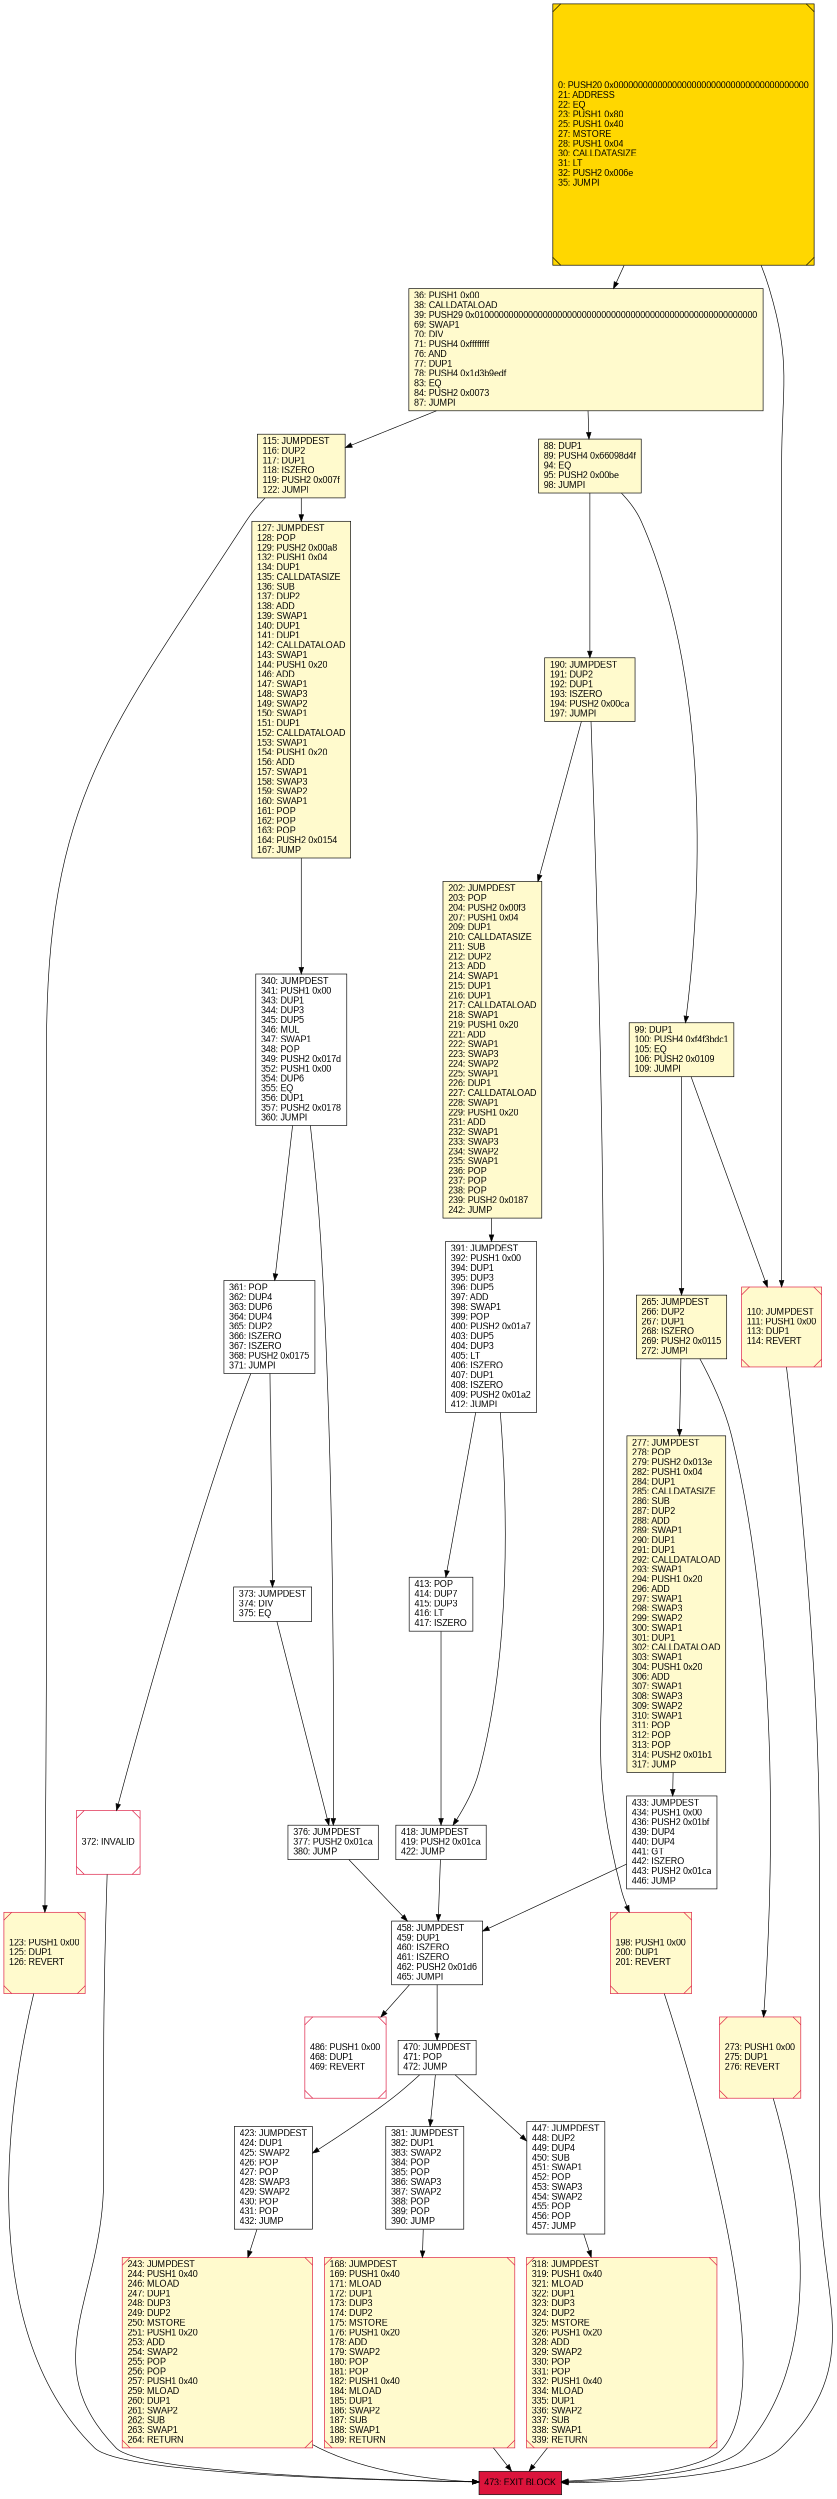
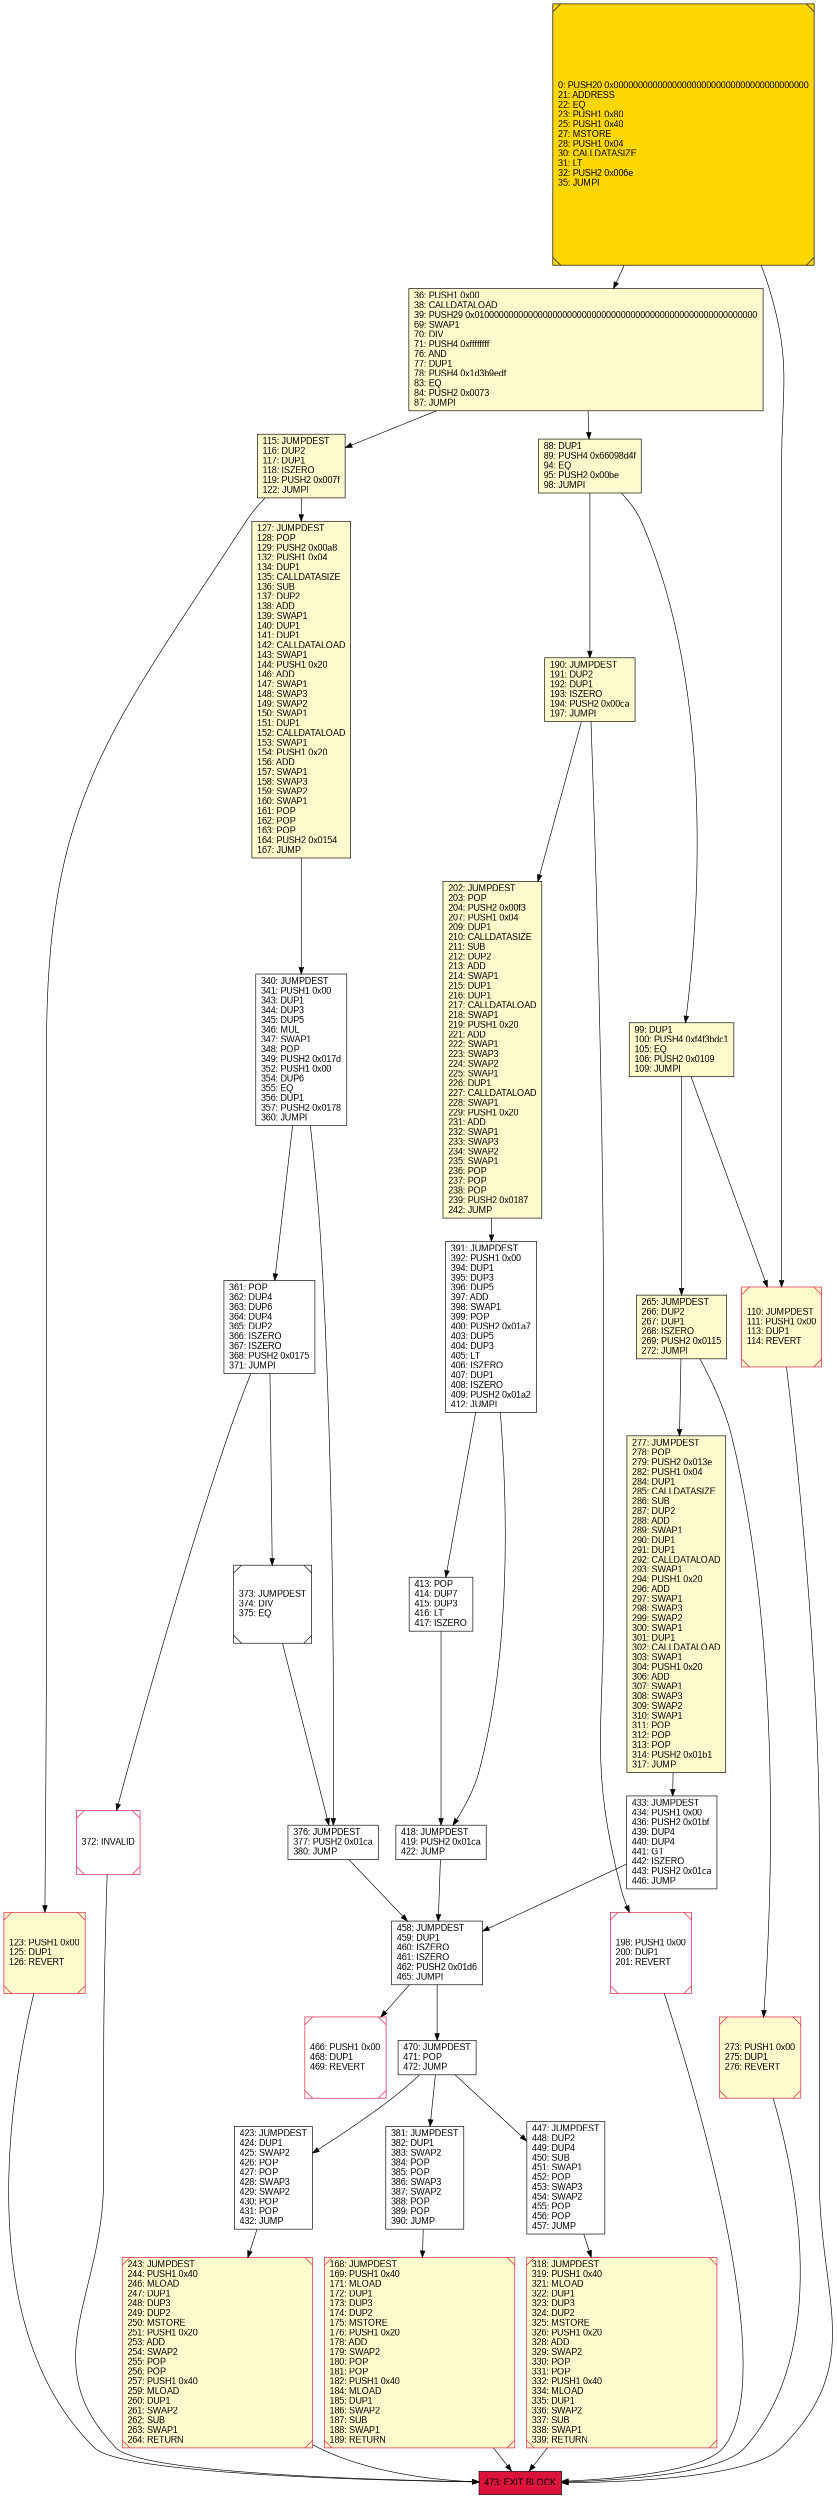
node "373: JUMPDEST 374: DIV 375: EQ": shape box -> Msquare
node "198: PUSH1 0x00 200: DUP1 201: REVERT": fillcolor lemonchiffon -> white
node "486: PUSH1 0x00 468: DUP1 469: REVERT": label "486: PUSH1 0x00 468: DUP1 469: REVERT" -> "466: PUSH1 0x00 468: DUP1 469: REVERT"
